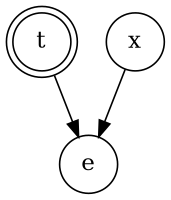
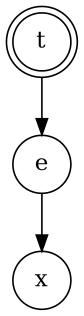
edge "x" -> "e": reversed
